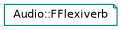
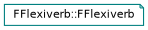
node "Audio::FFlexiverb": label "Audio::FFlexiverb" -> "FFlexiverb::FFlexiverb"
